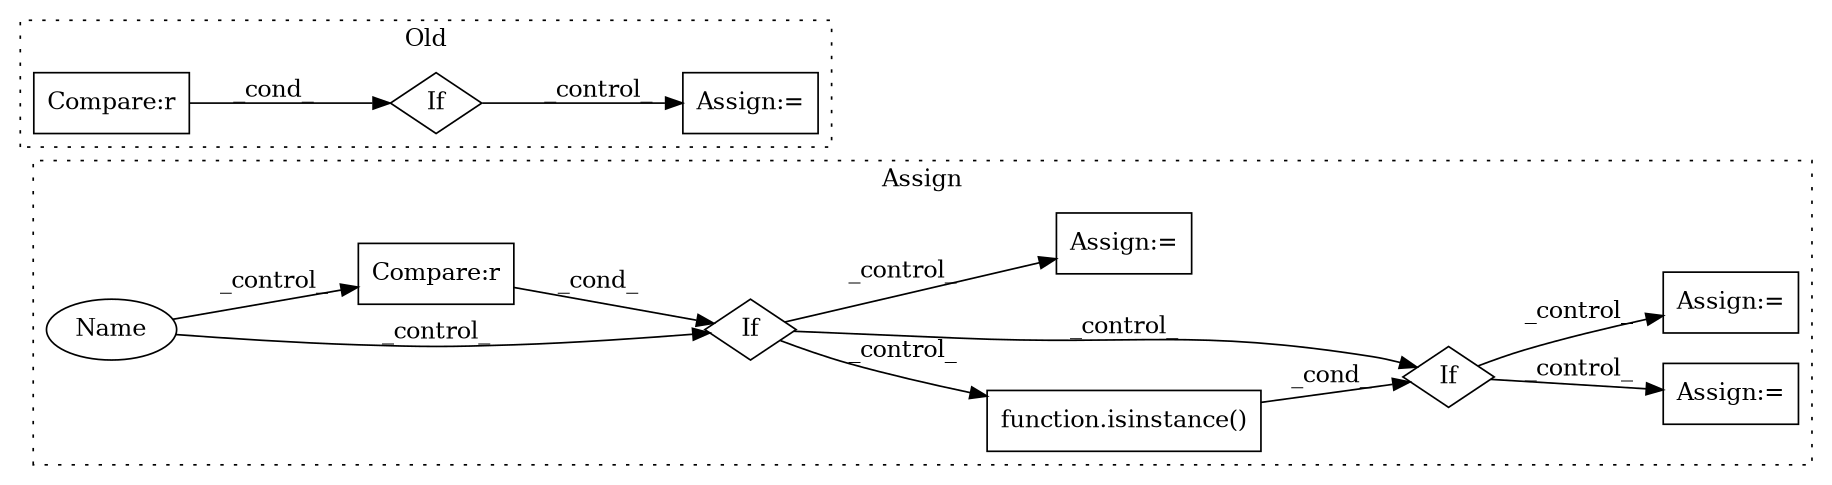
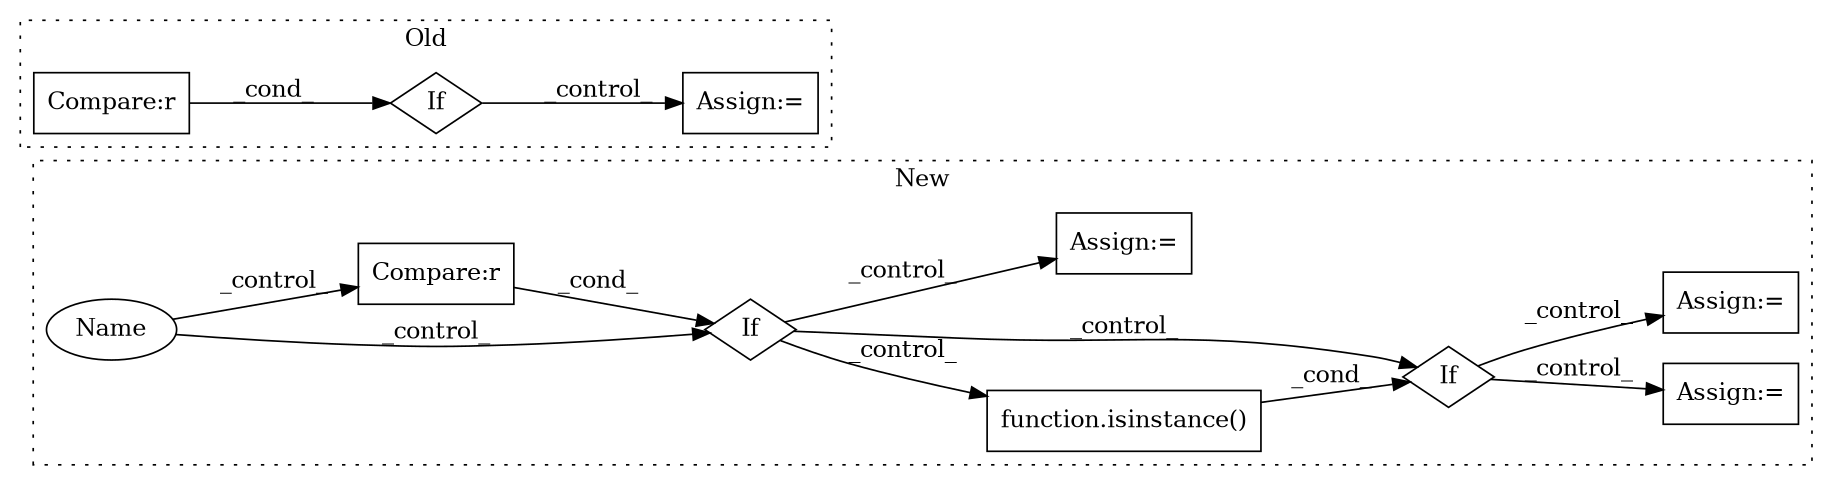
cluster "Assign": label "Assign" -> "New"
